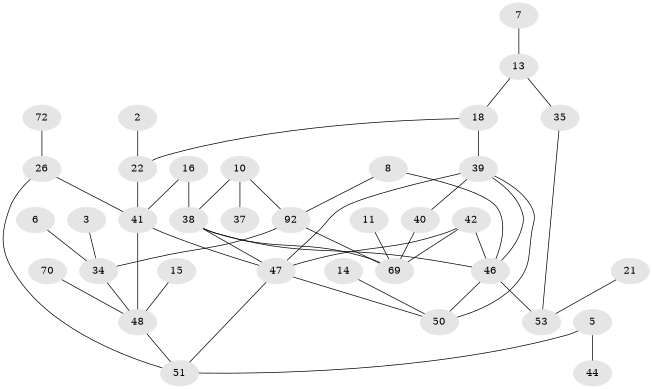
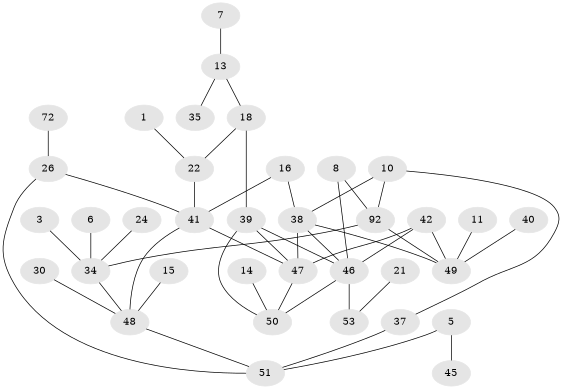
node "2": label "2" -> "1"
edge "39" -- "40": removed
node "24": added
edge "35" -- "53": removed
node "70": label "70" -> "30"
node "69": label "69" -> "49"
edge "47" -- "51": now "37" -- "51"
node "44": label "44" -> "45"
